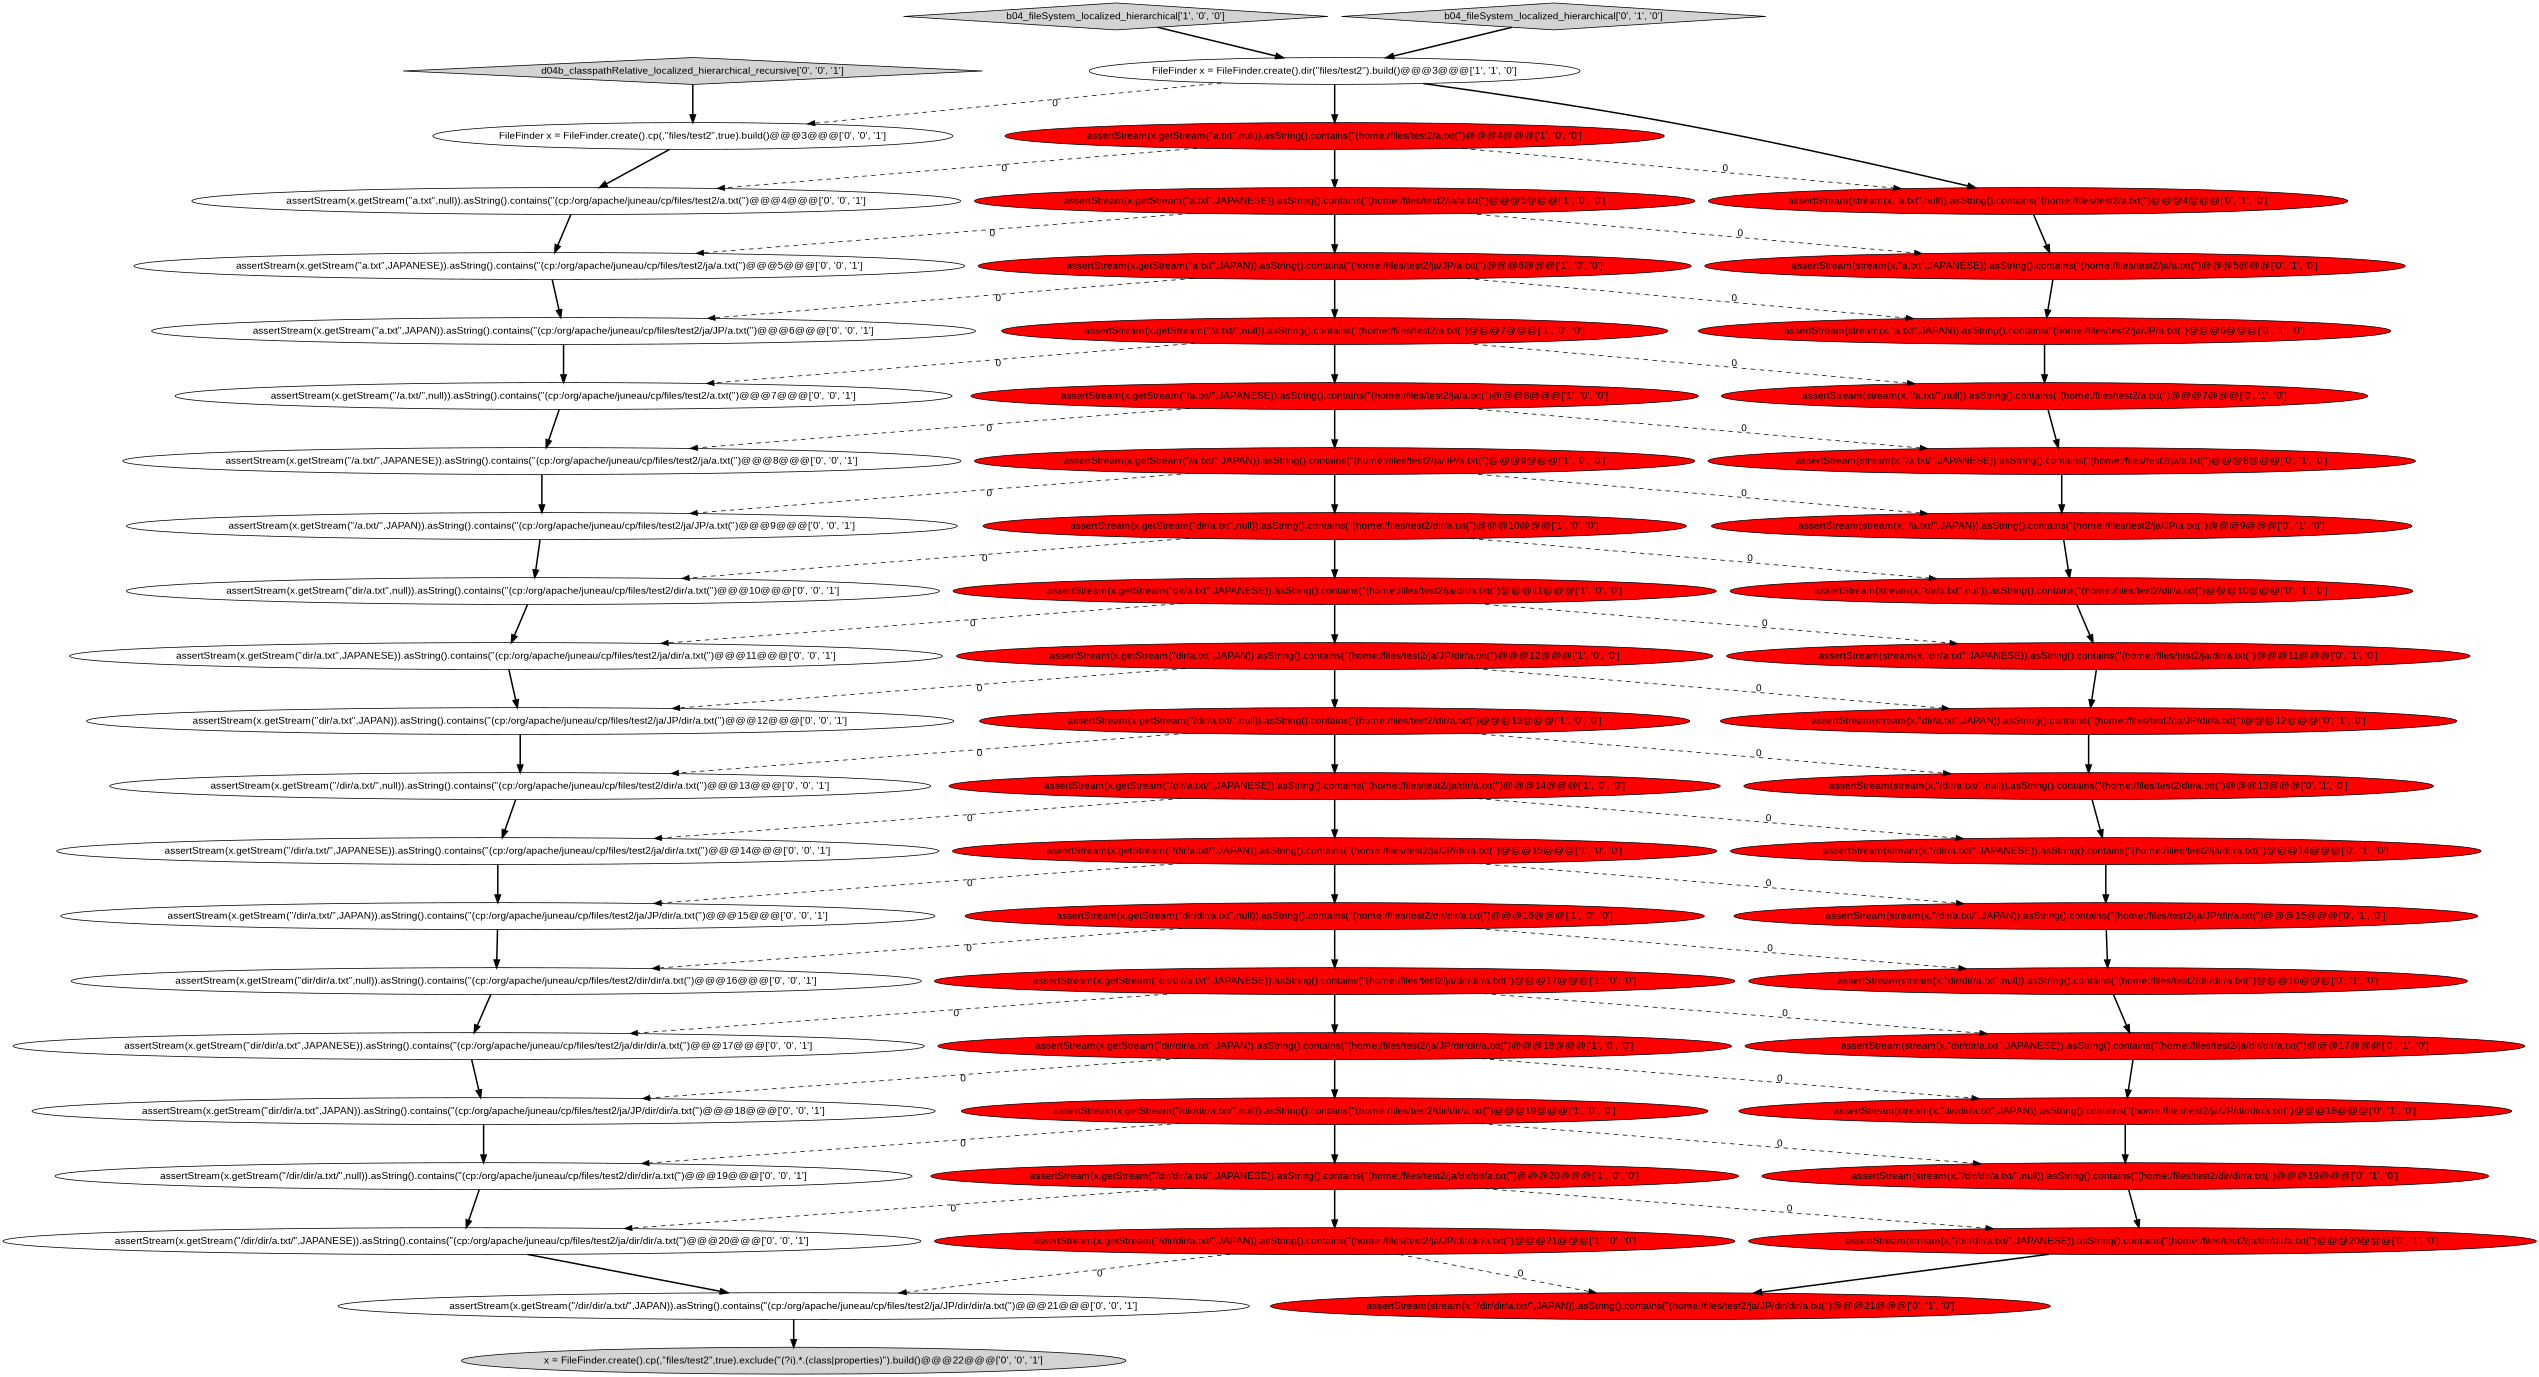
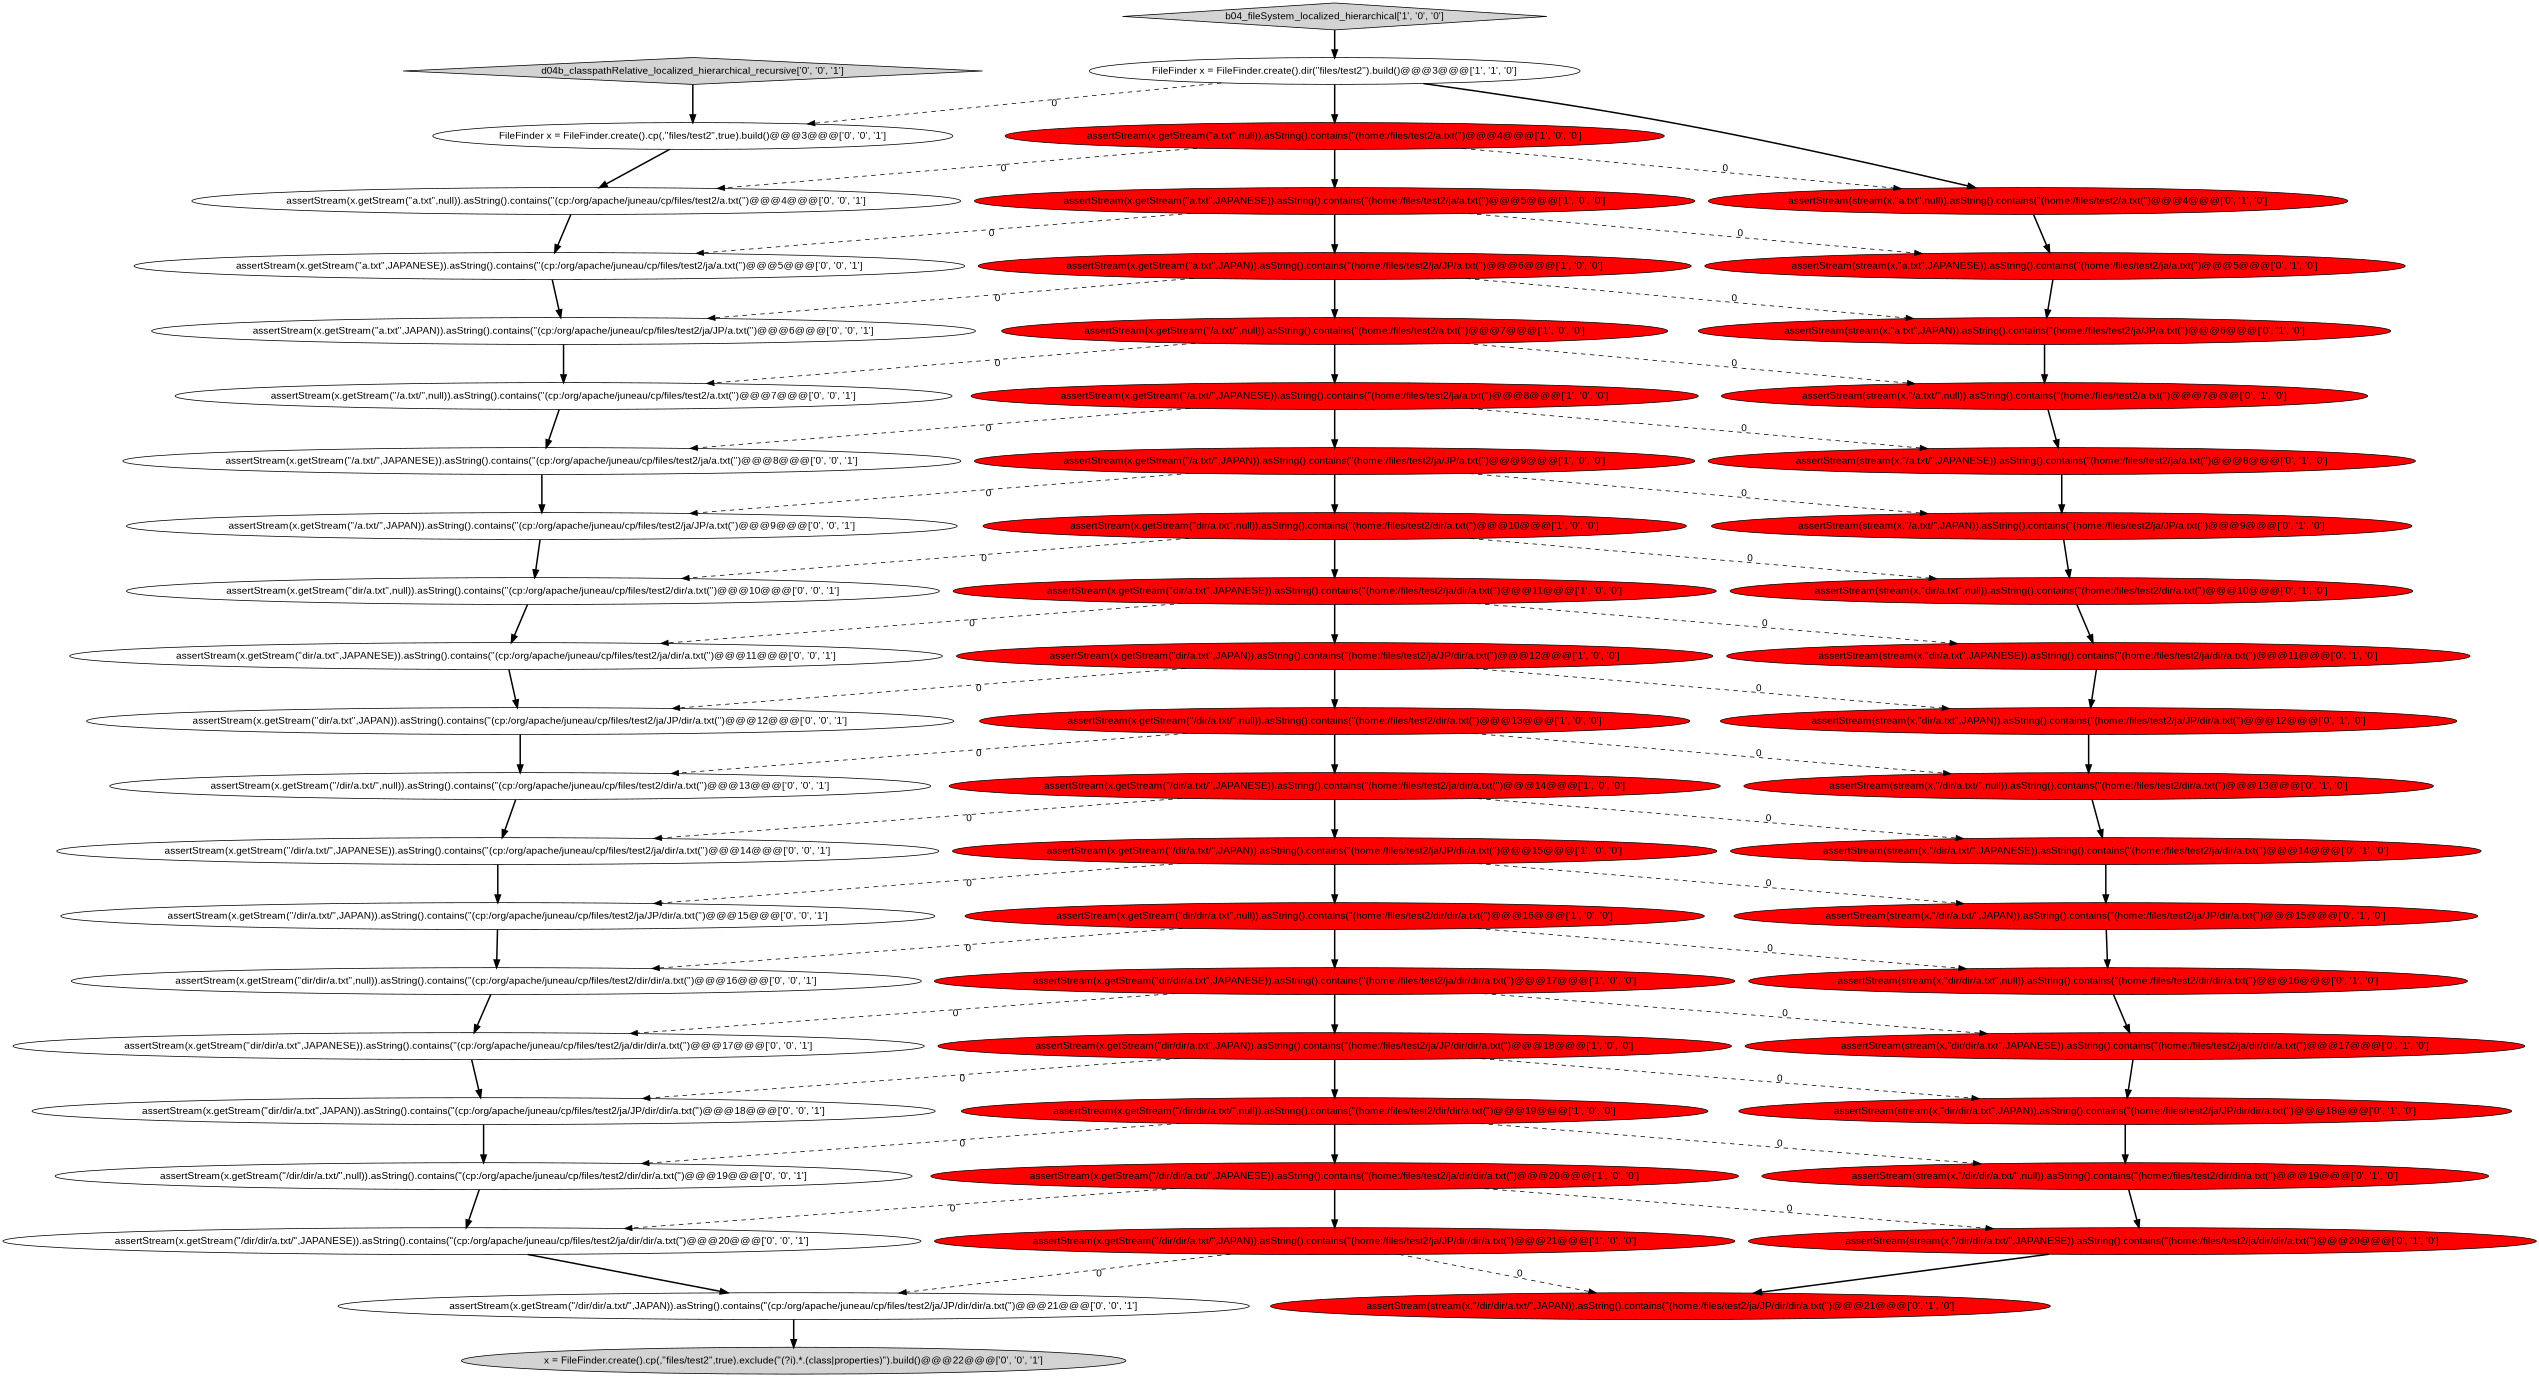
node "b04_fileSystem_localized_hierarchical['0', '1', '0']": removed
